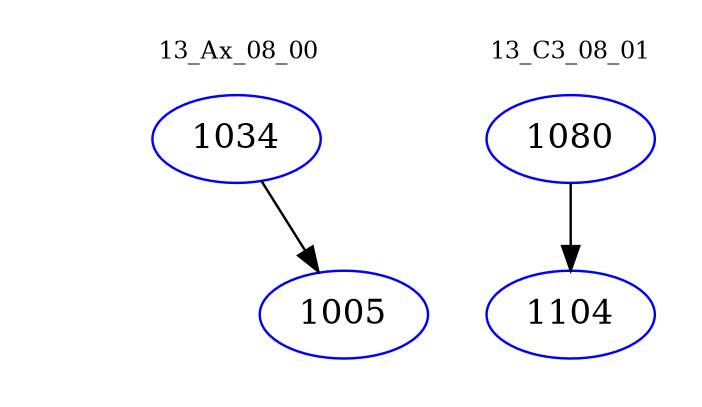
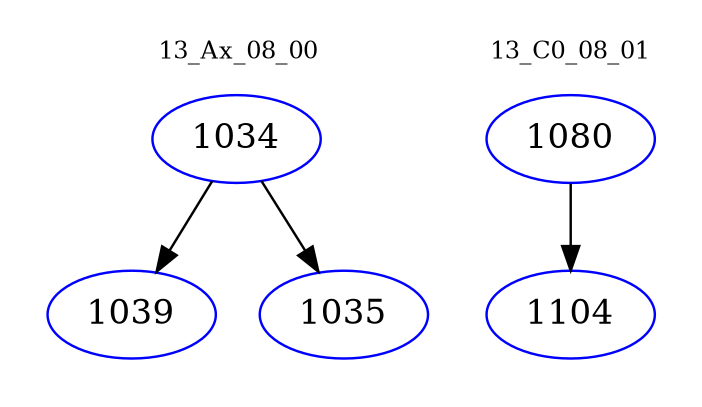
cluster "13_C3_08_01": label "13_C3_08_01" -> "13_C0_08_01"
node "1039": added
node "1005": label "1005" -> "1035"
